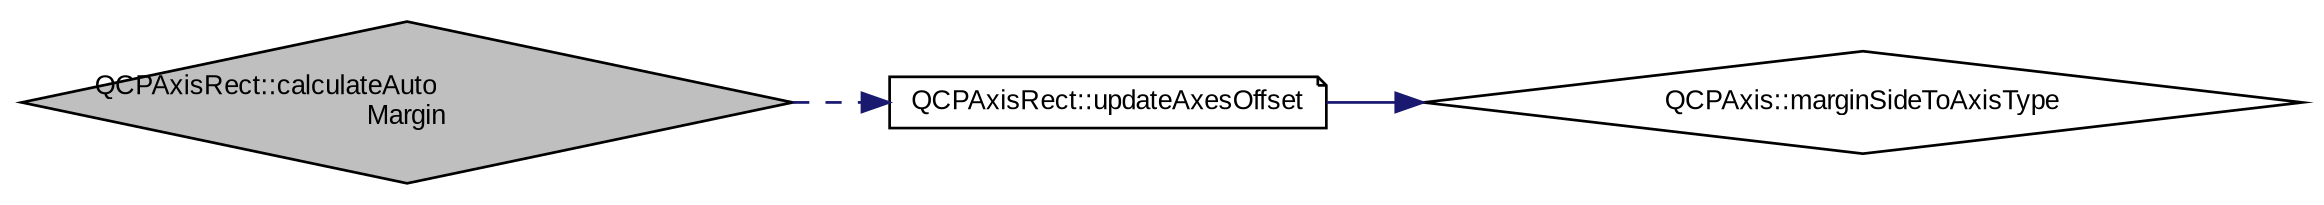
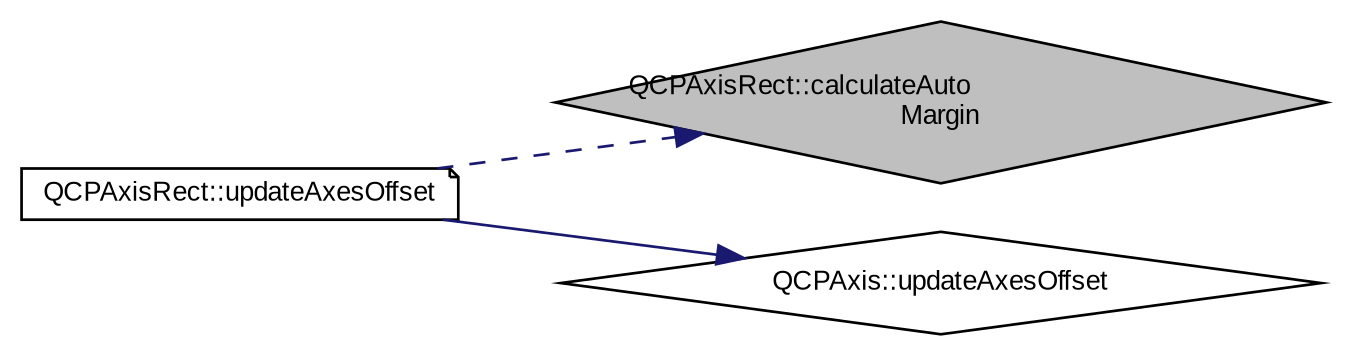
edge "QCPAxisRect::calculateAuto Margin" -> "QCPAxisRect::updateAxesOffset": reversed
node "QCPAxis::marginSideToAxisType": label "QCPAxis::marginSideToAxisType" -> "QCPAxis::updateAxesOffset"
